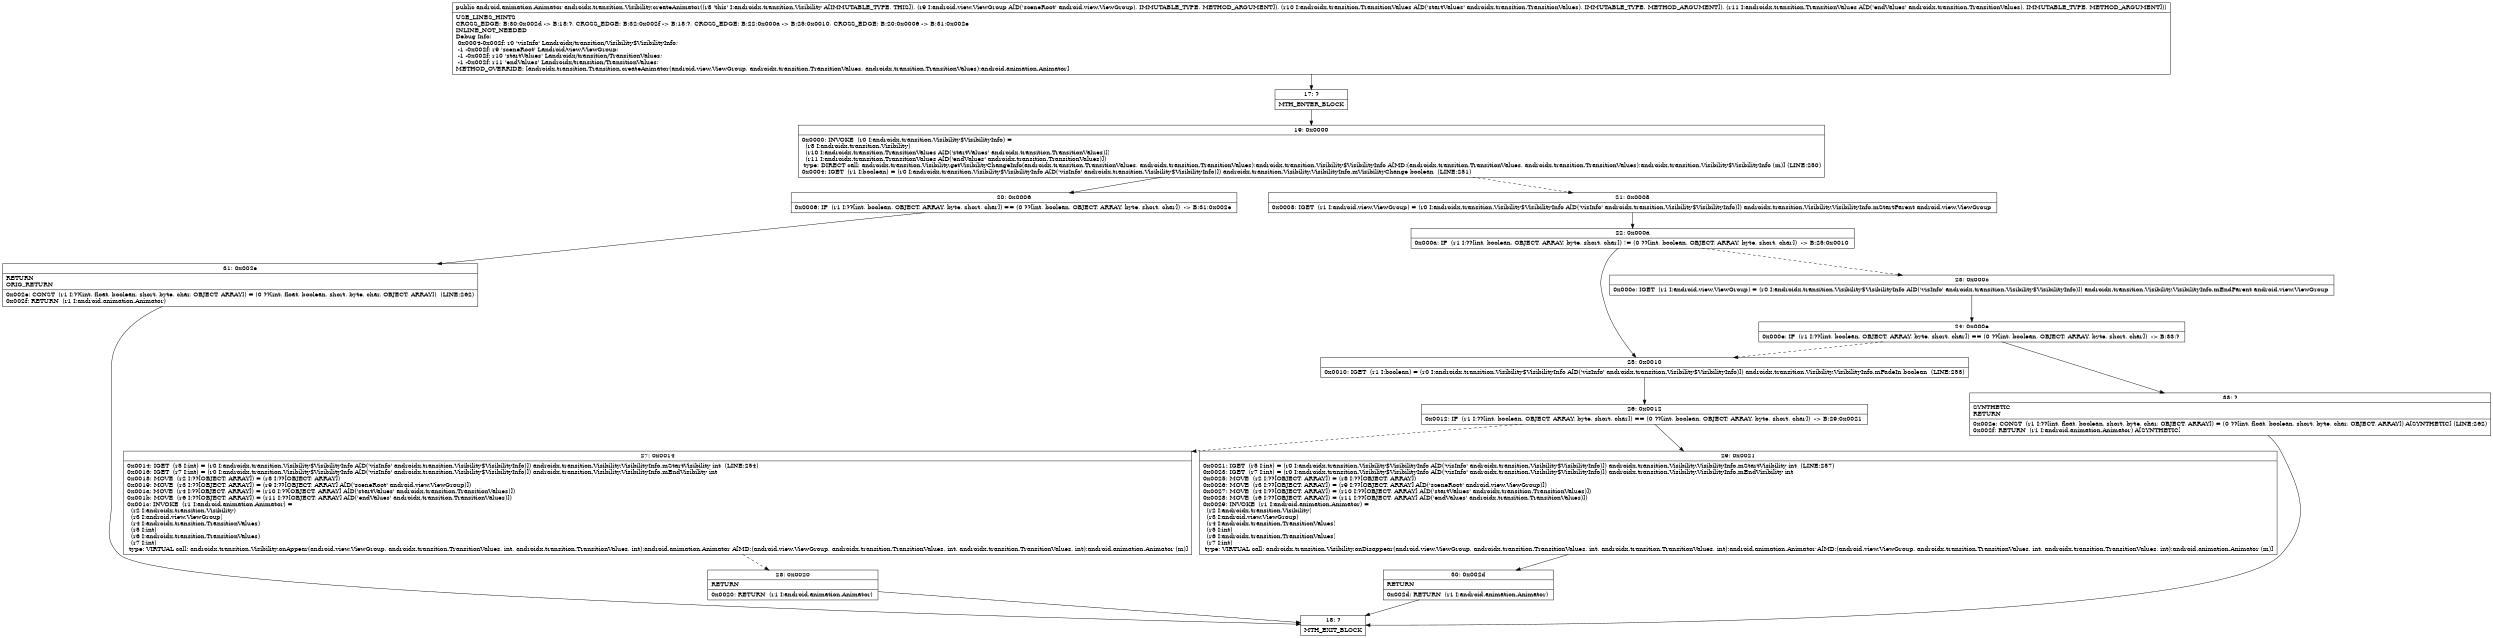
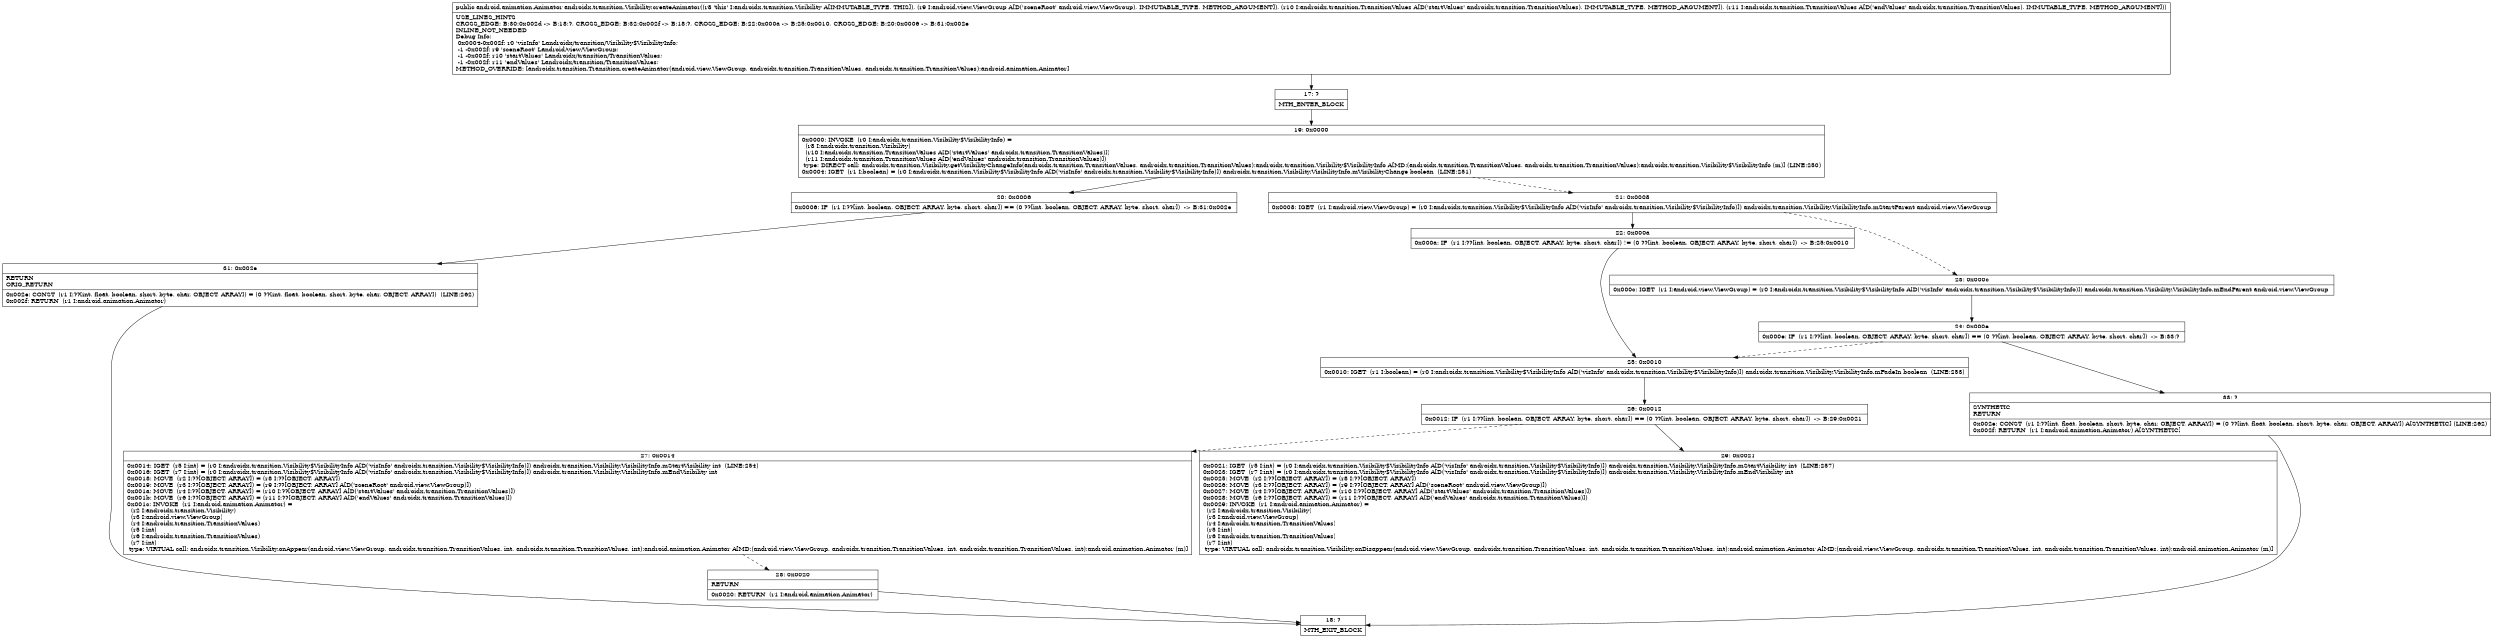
edge "22: 0x000a" -> "23: 0x000c": now "21: 0x0008" -> "23: 0x000c"
node "30: 0x002d": removed
